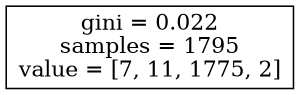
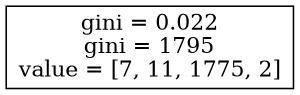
node "gini = 0.022 samples = 1795 value = [7, 11, 1775, 2]": label "gini = 0.022 samples = 1795 value = [7, 11, 1775, 2]" -> "gini = 0.022 gini = 1795 value = [7, 11, 1775, 2]"
